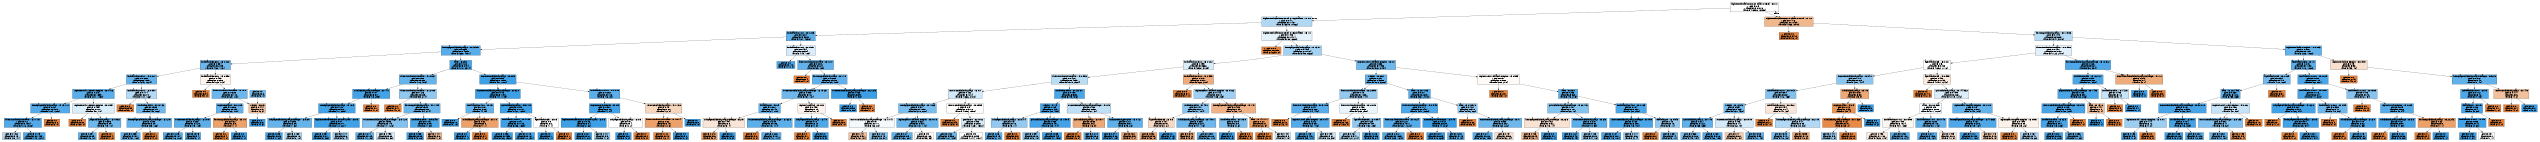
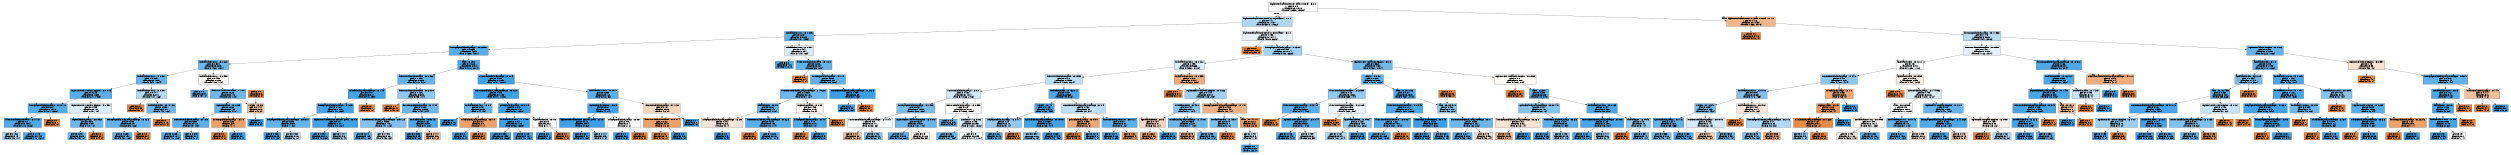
node "gini = 0.0 samples = 94 value = [94, 0]": fillcolor #e58139ff -> #399de5ce
node "gini = 0.0 samples = 6 value = [6, 0]": fillcolor #399de5b9 -> #e58139ff
edge "date <= 213.978 gini = 0.422 samples = 318 value = [96, 222]" -> "gini = 0.0 samples = 36 value = [36, 0]": reversed
node "gini = 0.0 samples = 38 value = [38, 0]": removed
node "gini = 0.0 samples = 10 value = [10, 0]": added
node "gini = 0.0 samples = 345 value = [345, 0]": fillcolor #e58139ff -> #399de5cb
edge "date <= 141.777 gini = 0.271 samples = 31 value = [26, 5]" -> "gini = 0.0 samples = 22 value = [22, 0]": now "gini = 0.494 samples = 9 value = [4, 5]" -> "gini = 0.0 samples = 22 value = [22, 0]"
node "gini = 0.278 samples = 6 value = [5, 1]": removed
node "gini = 0.397 samples = 22 value = [6, 16]": label "gini = 0.397 samples = 22 value = [6, 16]" -> "gini = 0.397 resource = 22 value = [6, 16]"
node "gini = 0.0 samples = 6 value = [0, 6]": removed
node "gini = 0.0 samples = 22 value = [22, 0]": fillcolor #e58139ff -> #399de5f6
